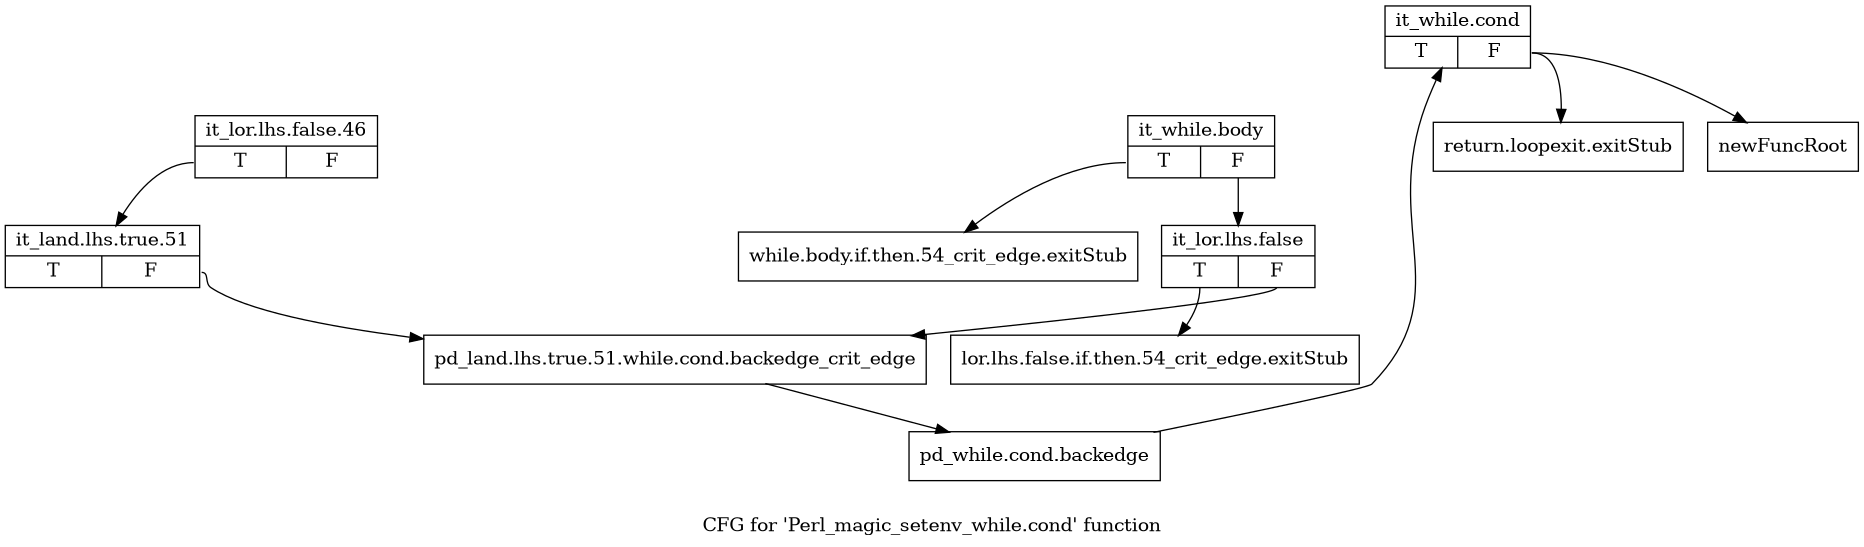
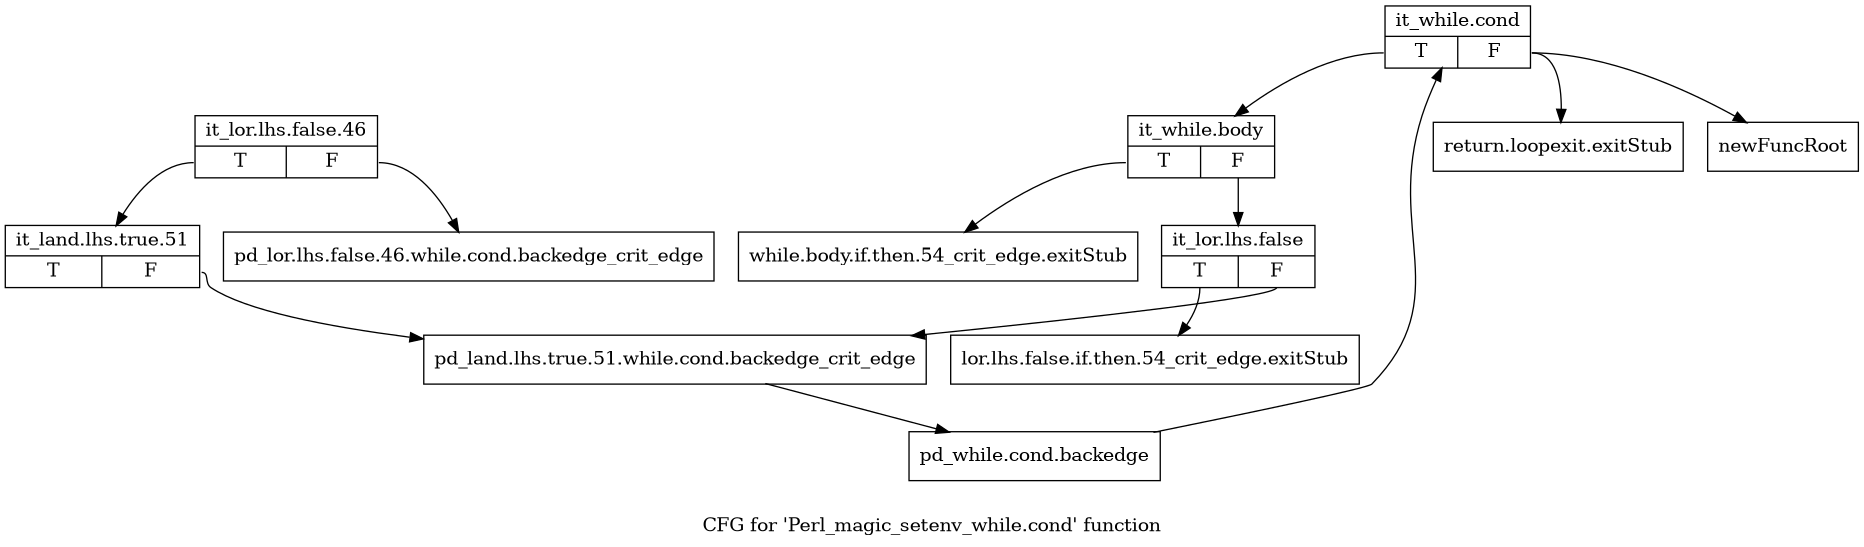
edge "it_while.cond" -> "it_while.body": added
node "pd_lor.lhs.false.46.while.cond.backedge_crit_edge": added
